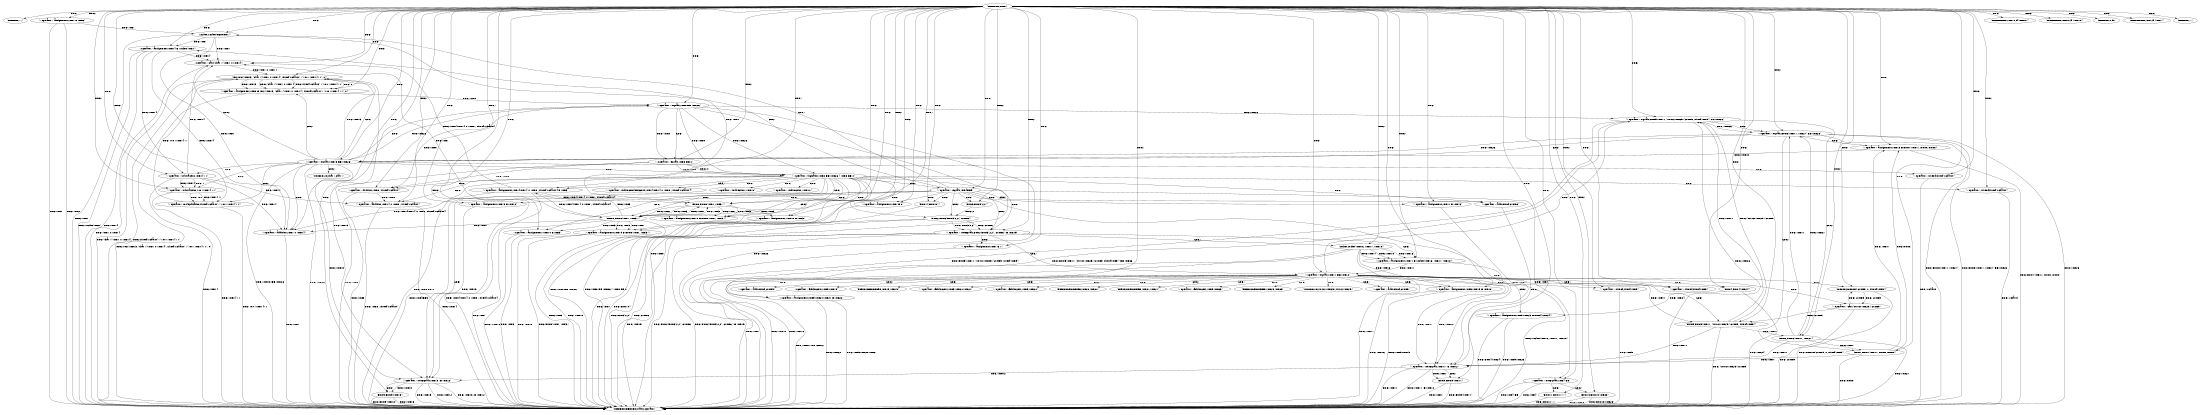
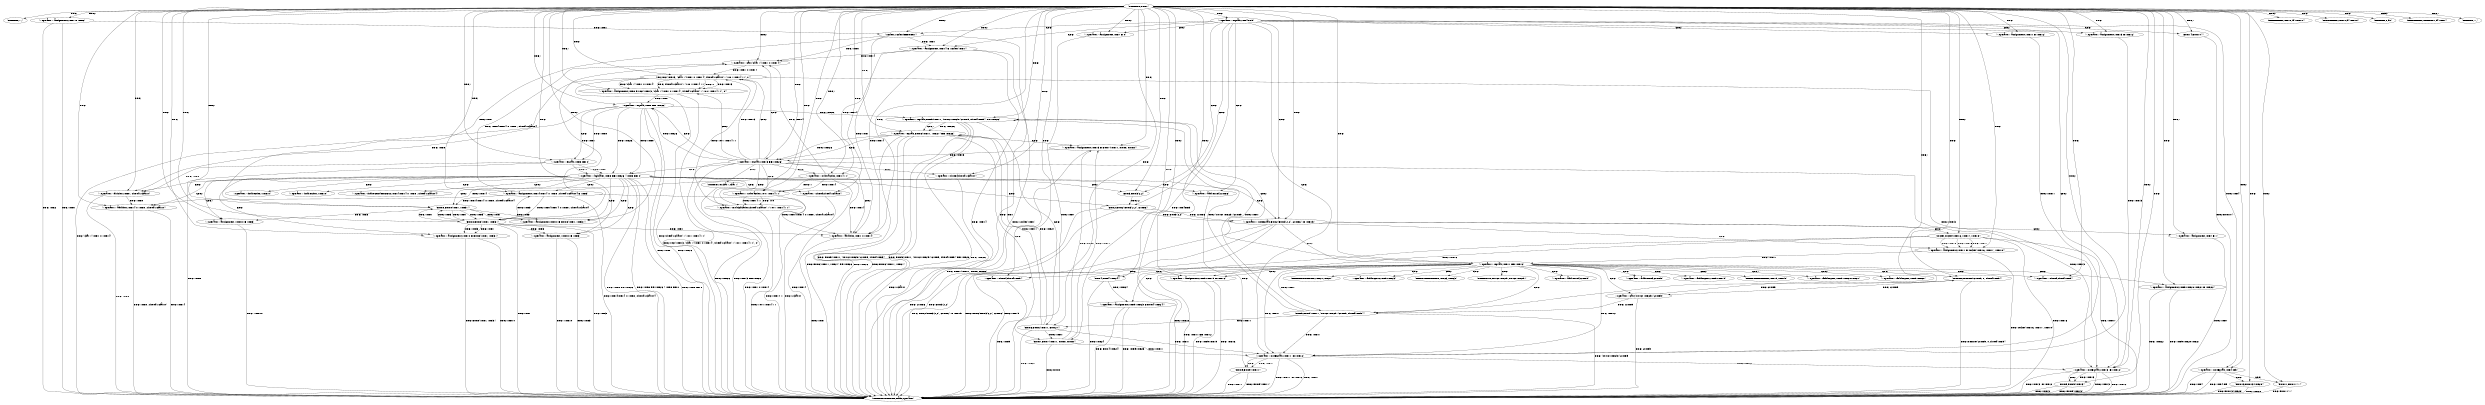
node "(IDENTIFIER,VAR7,if (VAR7))": label "(IDENTIFIER,VAR7,if (VAR7))" -> "(IDENTIFIER,METHOD7,if (VAR7))"
edge "(<operator>.logicalOr,VAR8 == VAR26 || VAR8 == 0)" -> "(<operator>.equals,VAR4==5)": now "(<operator>.logicalOr,VAR8 == VAR26 || VAR8 == 0)" -> "(FUN3,FUN3(2,2))"
node "(FIELD_IDENTIFIER,VAR20,VAR20)": removed
node "(FUN6,FUN6(VAR11, VAR27))": label "(FUN6,FUN6(VAR11, VAR27))" -> "(FUN6,FUN6(VAR11, FUN27))"
edge "(<operator>.cast,(char *)(VAR1 + VAR14))" -> "(METHOD_RETURN,static operator)": now "(UNKNOWN,char *,char *)" -> "(METHOD_RETURN,static operator)"
